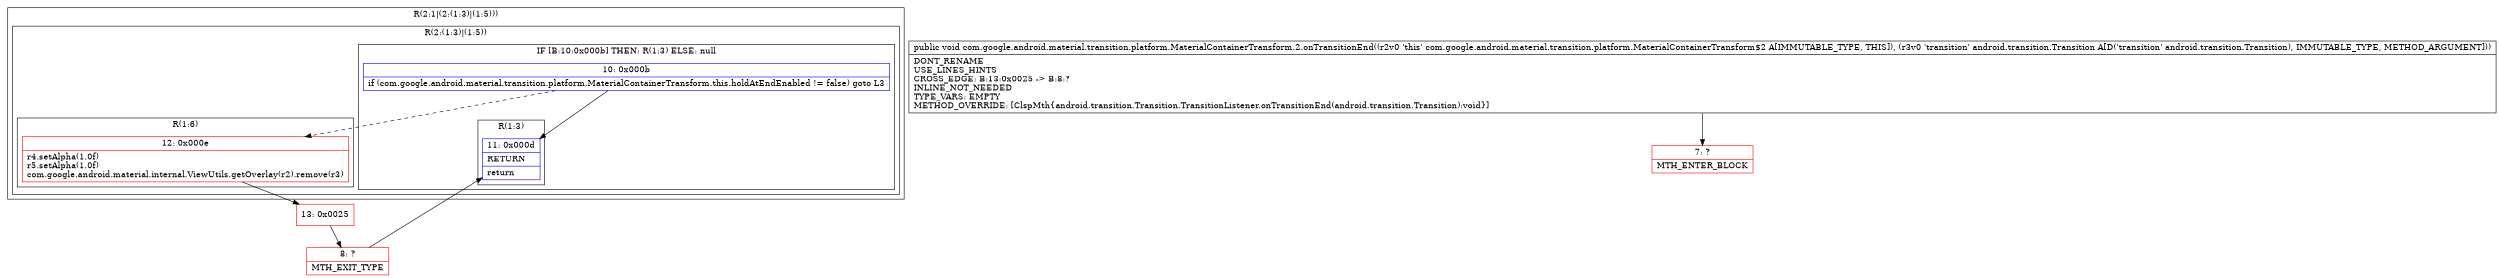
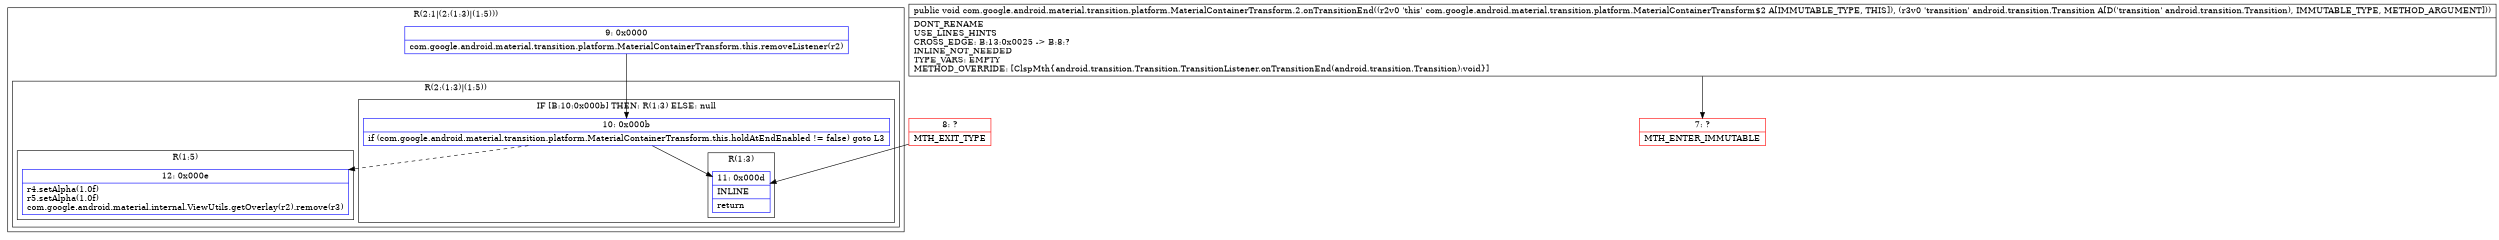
node "9: 0x0000": added
cluster "R(1:6)": label "R(1:6)" -> "R(1:5)"
node "12: 0x000e": color red -> blue
node "11: 0x000d": text "RETURN" -> "INLINE"
node "7: ?": text "MTH_ENTER_BLOCK" -> "MTH_ENTER_IMMUTABLE"
node "13: 0x0025": removed
